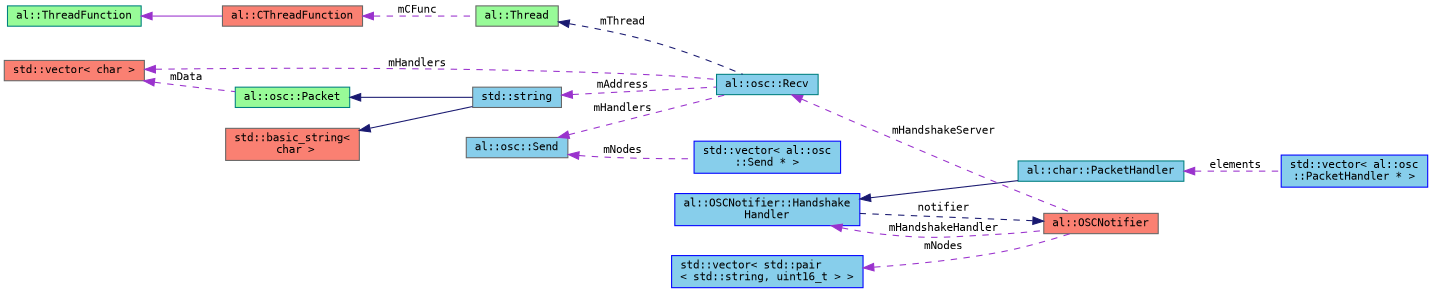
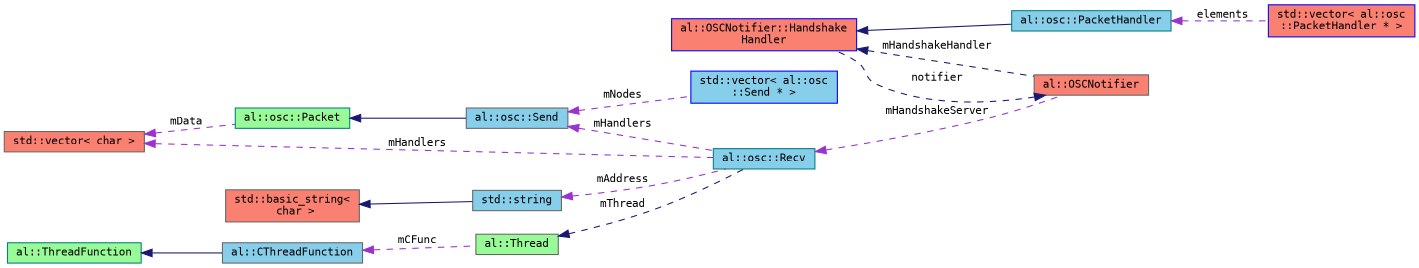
edge "al::CThreadFunction" -> "al::ThreadFunction": color darkorchid3 -> midnightblue
node "al::CThreadFunction": fillcolor salmon -> skyblue
edge "std::string" -> "al::osc::Packet": now "al::osc::Send" -> "al::osc::Packet"
node "al::char::PacketHandler": label "al::char::PacketHandler" -> "al::osc::PacketHandler"
node "std::vector< al::osc ::PacketHandler * >": fillcolor skyblue -> salmon
node "al::OSCNotifier::Handshake Handler": fillcolor skyblue -> salmon
edge "al::OSCNotifier" -> "al::OSCNotifier::Handshake Handler": color darkorchid3 -> midnightblue
node "std::vector< std::pair < std::string, uint16_t > >": removed
